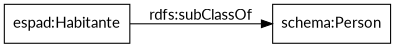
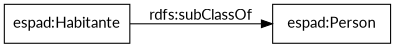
node "schema:Person": label "schema:Person" -> "espad:Person"
